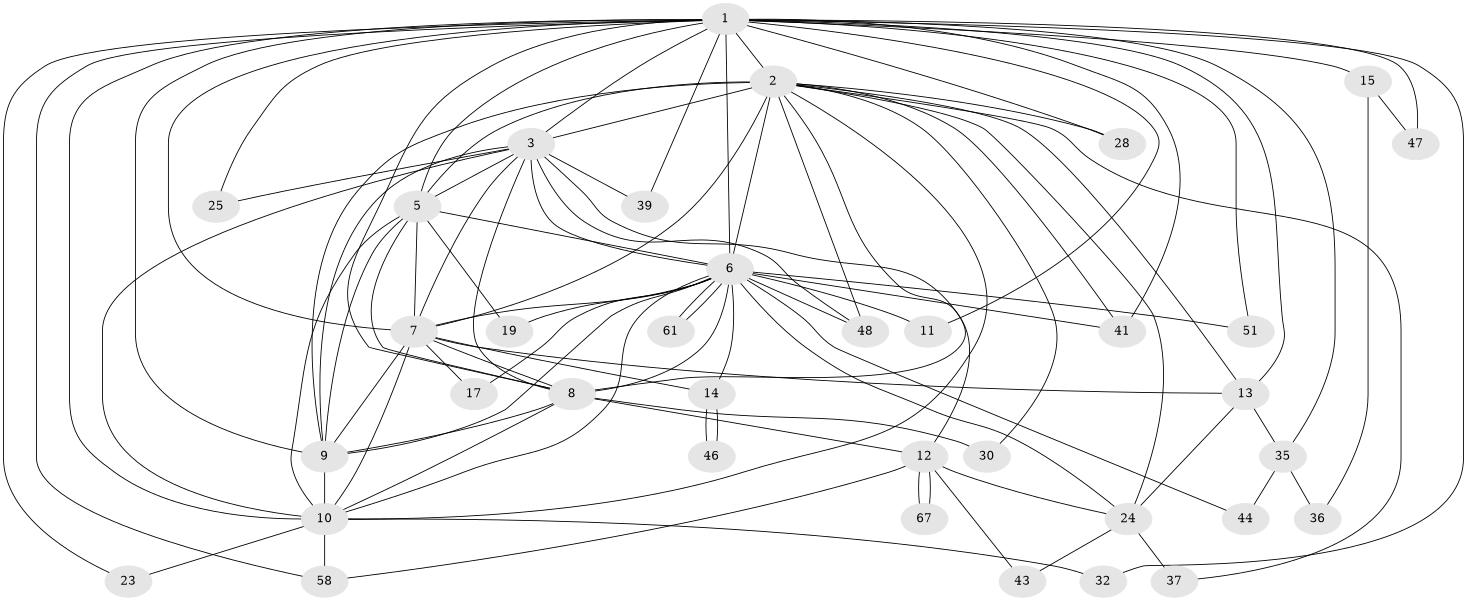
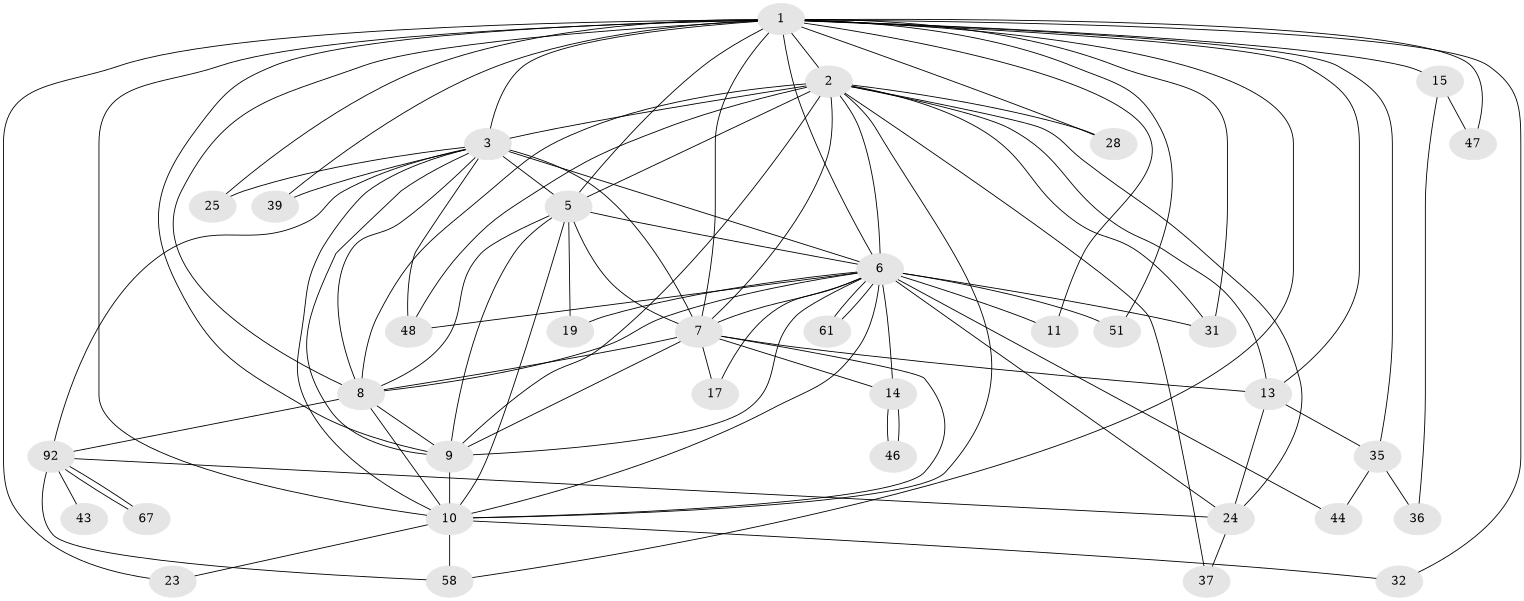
node "41": label "41" -> "31"
node "12": label "12" -> "92"
node "30": removed
edge "24" -- "43": removed
